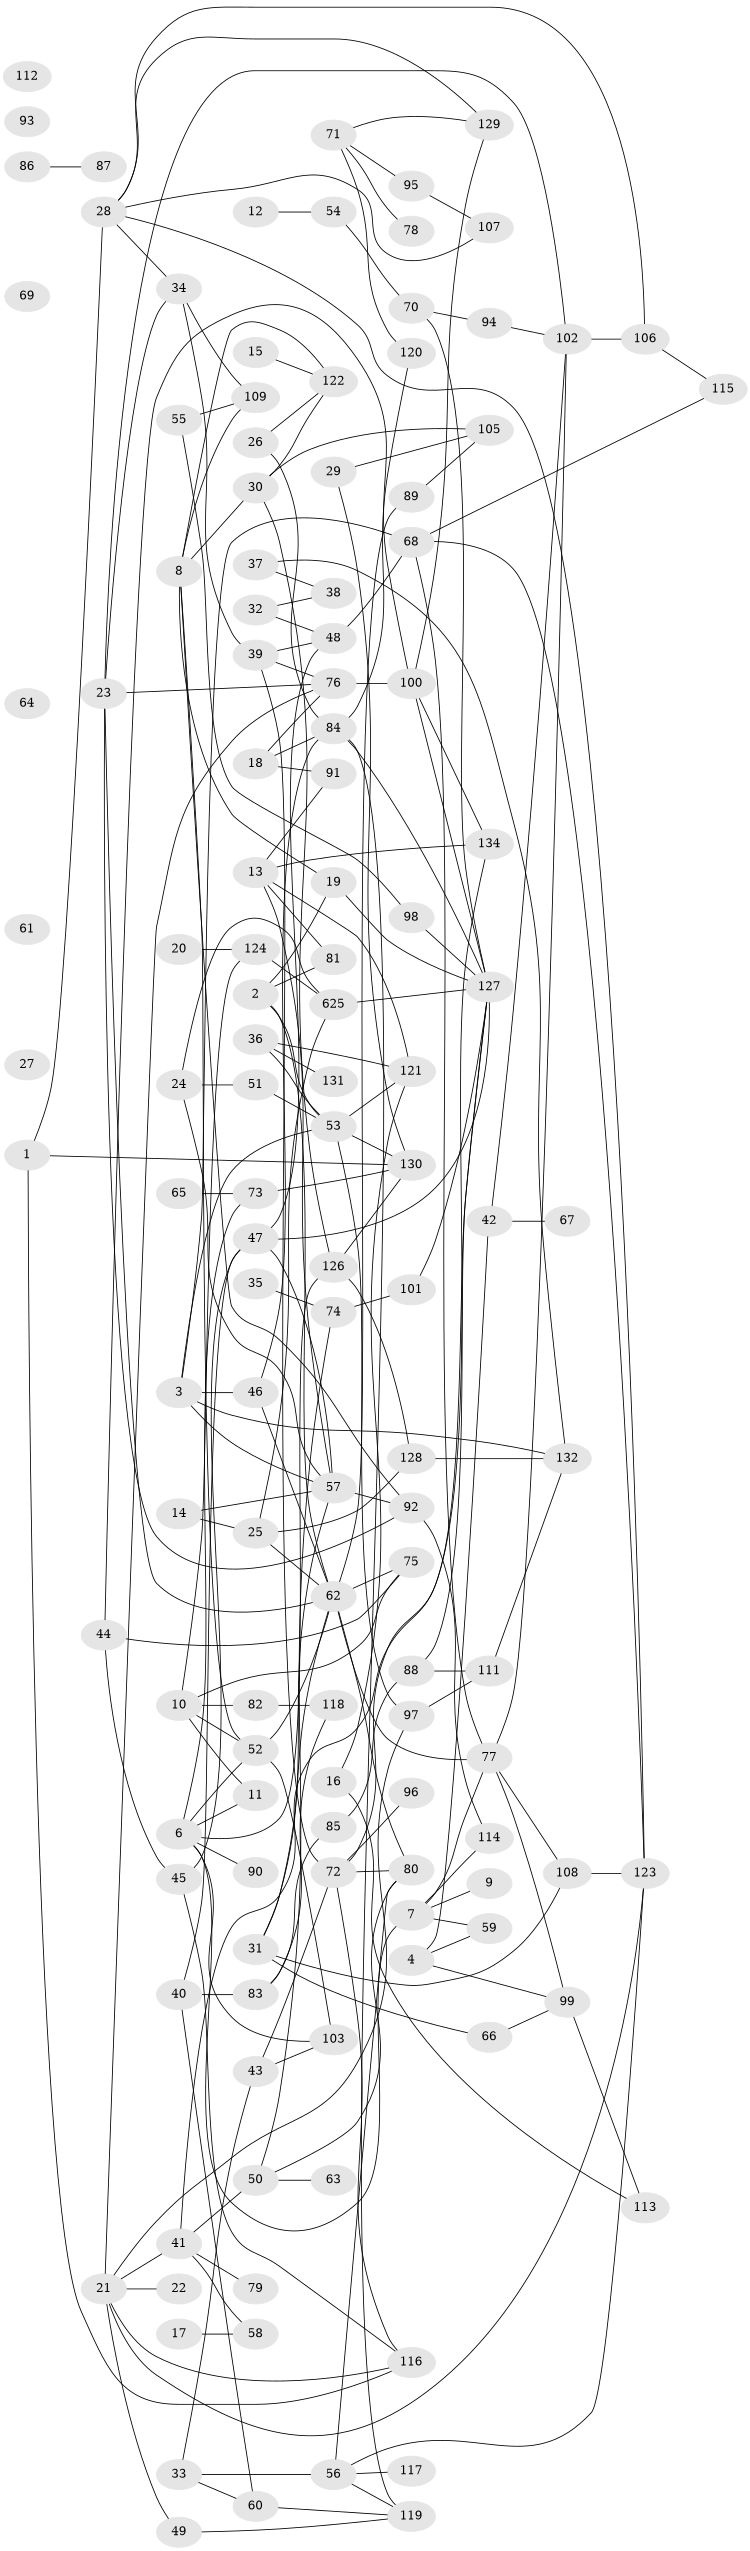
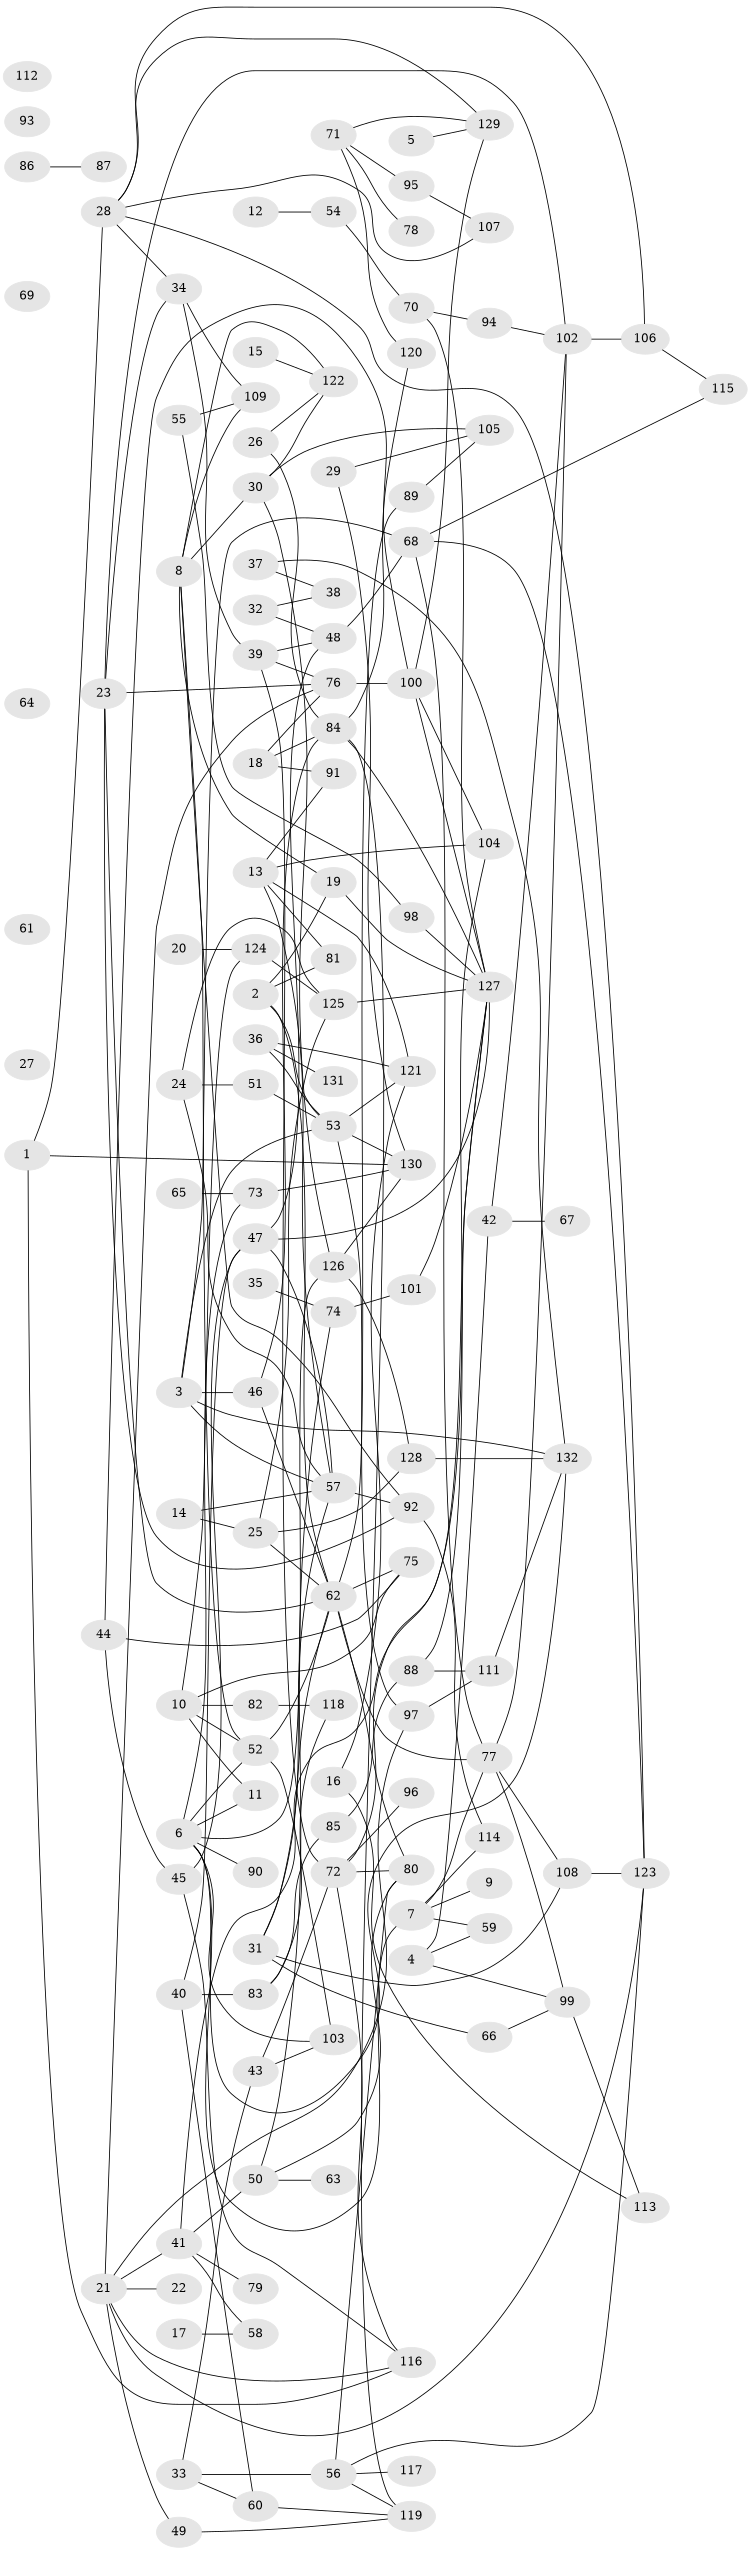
node "5": added
node "134": label "134" -> "104"
node "625": label "625" -> "125"
edge "132" -- "6": added
